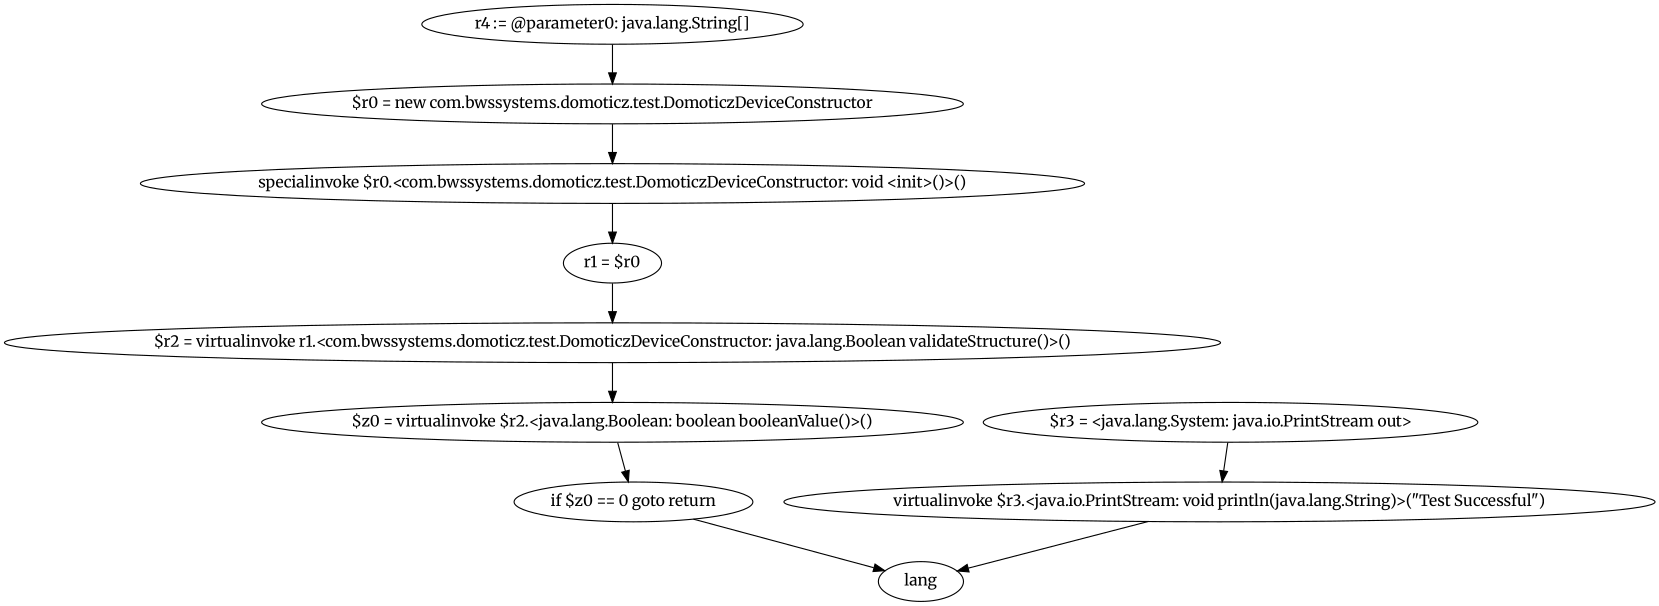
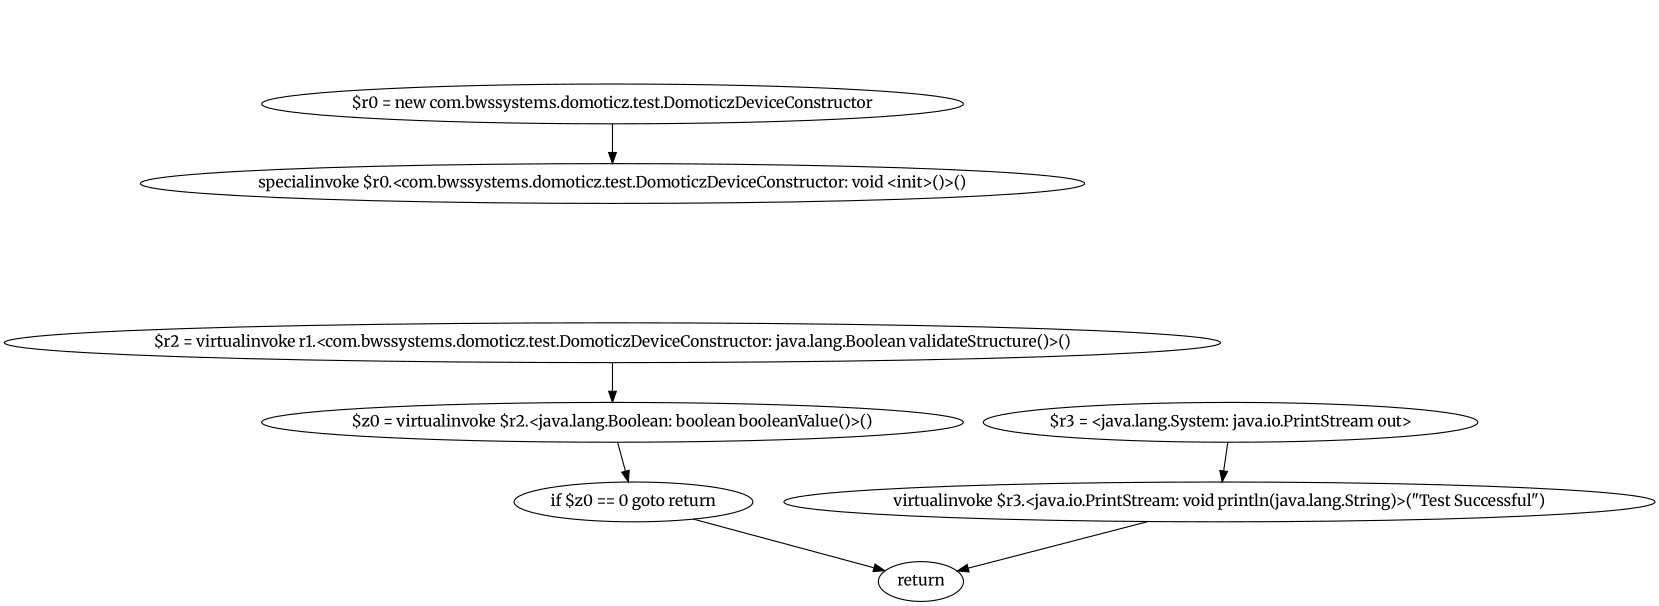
node "r4 := @parameter0: java.lang.String[]": removed
node "r1 = $r0": removed
node "lang": label "lang" -> "return"
